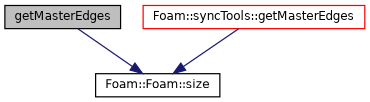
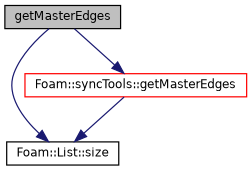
edge "getMasterEdges" -> "Foam::syncTools::getMasterEdges": added
node "Foam::Foam::size": label "Foam::Foam::size" -> "Foam::List::size"
